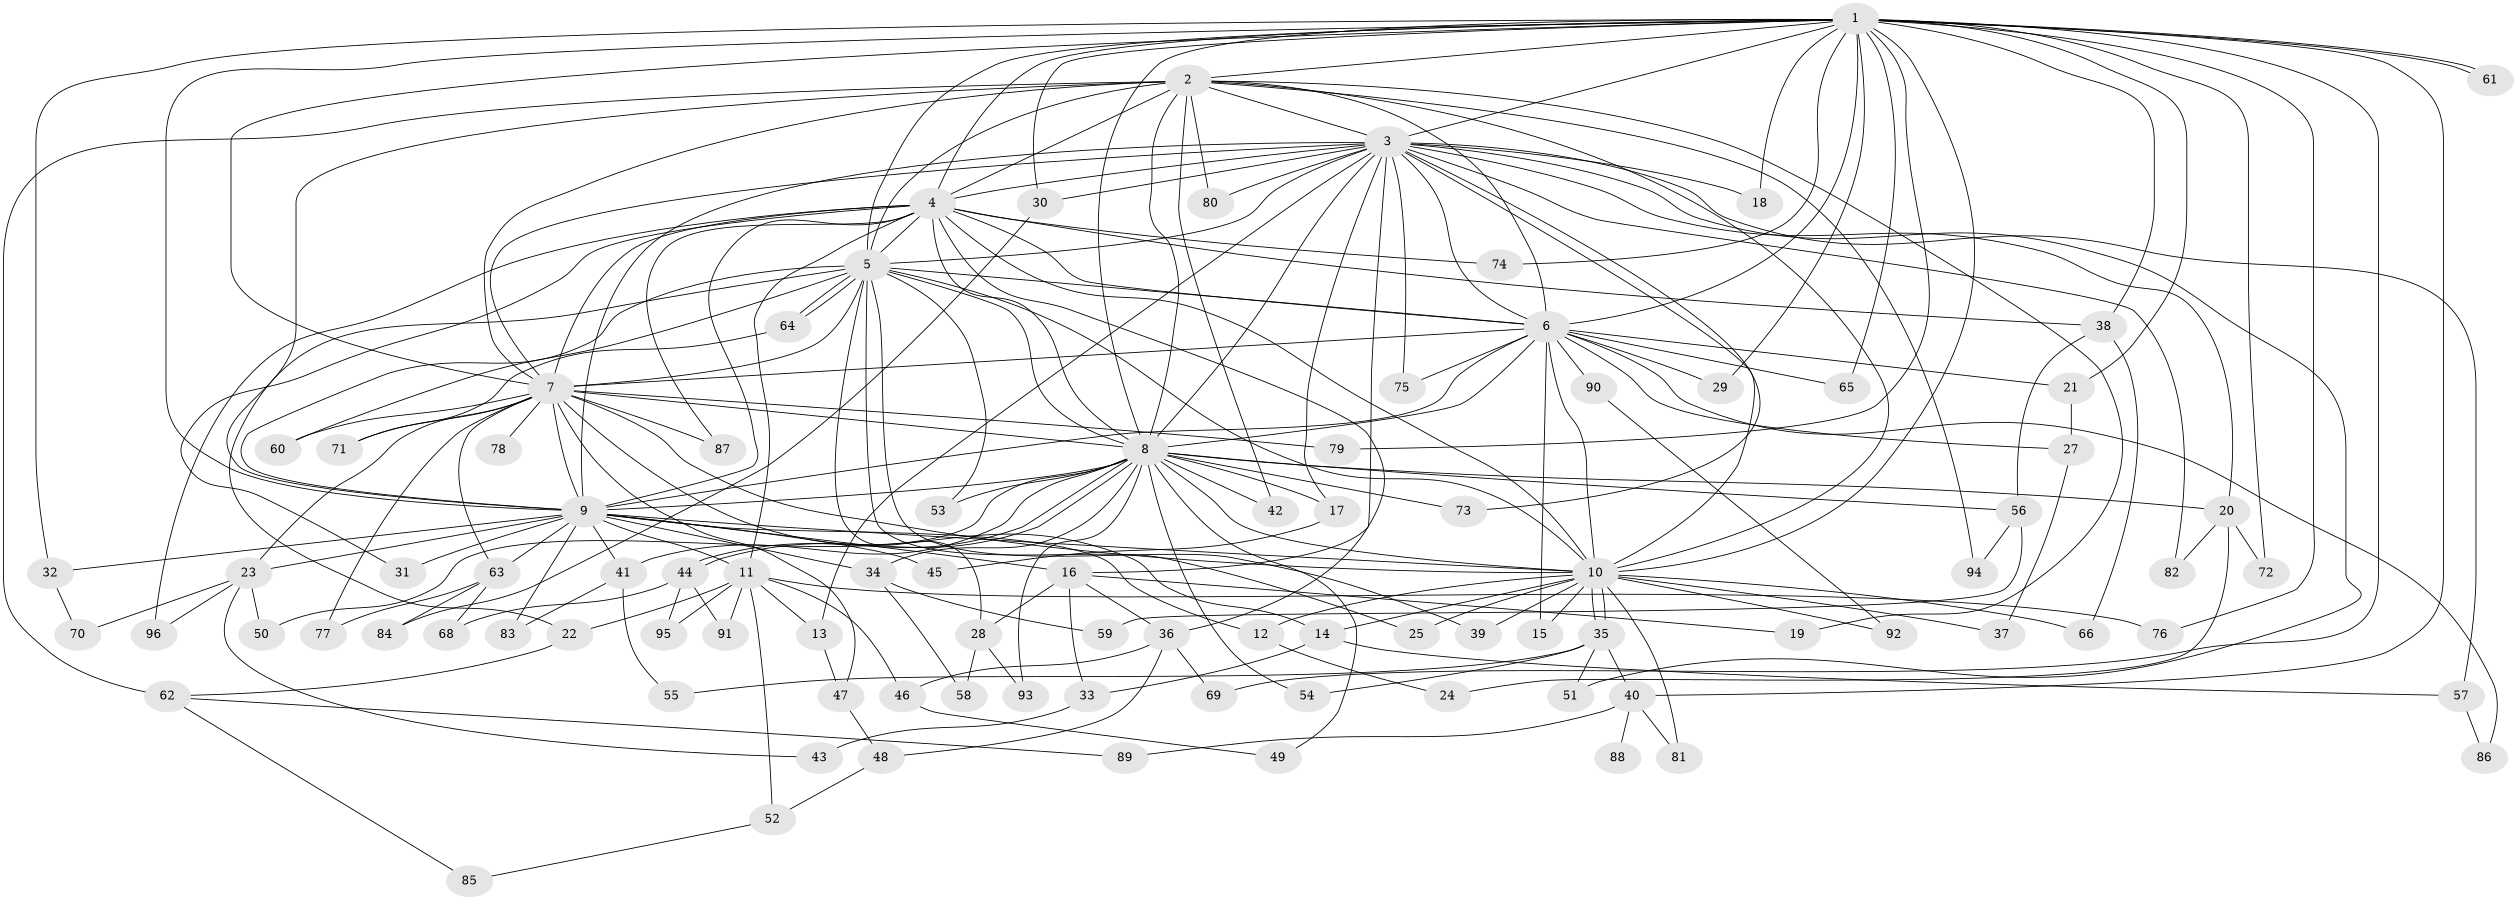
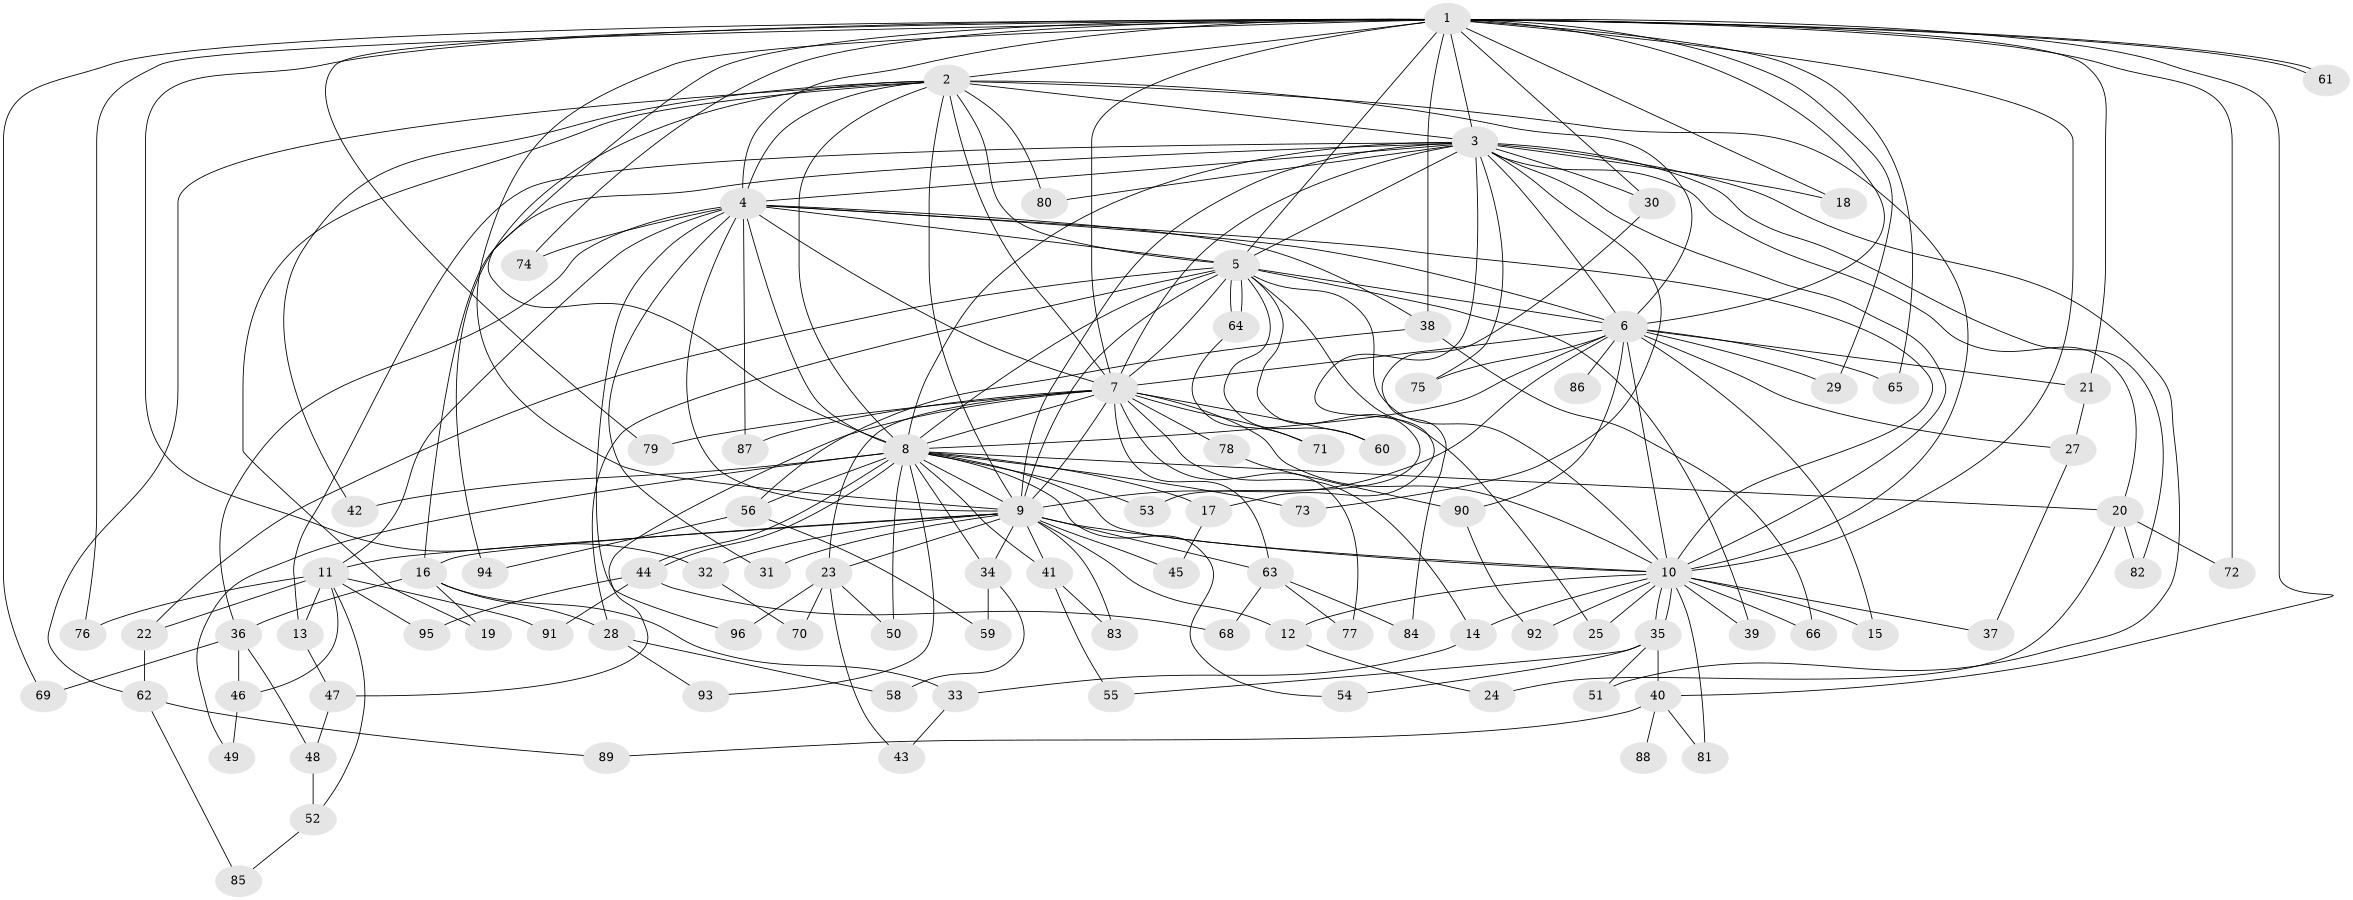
edge "78" -- "90": added
node "57": removed
